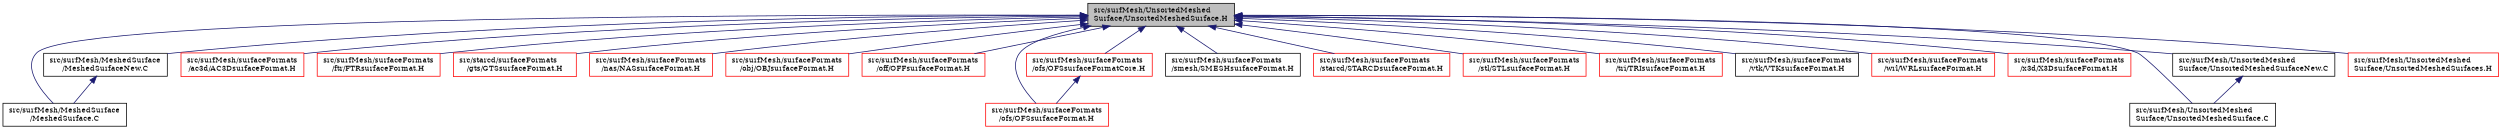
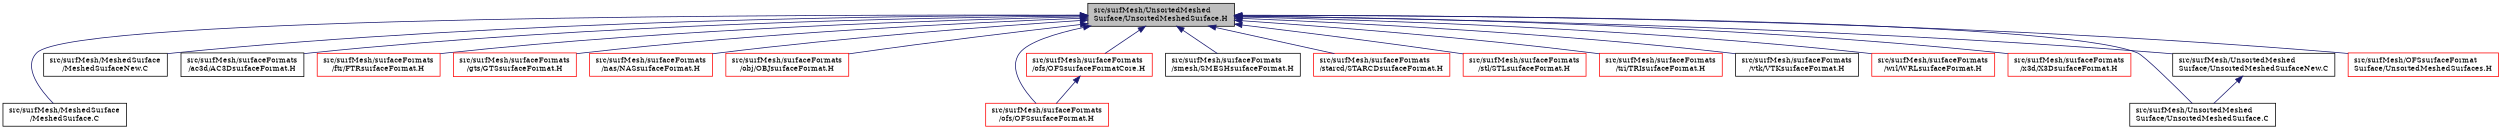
node "src/surfMesh/surfaceFormats /ac3d/AC3DsurfaceFormat.H": color red -> black
node "src/starcd/surfaceFormats /gts/GTSsurfaceFormat.H": label "src/starcd/surfaceFormats /gts/GTSsurfaceFormat.H" -> "src/surfMesh/surfaceFormats /gts/GTSsurfaceFormat.H"
node "src/surfMesh/surfaceFormats /off/OFFsurfaceFormat.H": removed
node "src/surfMesh/UnsortedMeshed Surface/UnsortedMeshedSurfaces.H": label "src/surfMesh/UnsortedMeshed Surface/UnsortedMeshedSurfaces.H" -> "src/surfMesh/OFSsurfaceFormat Surface/UnsortedMeshedSurfaces.H"
edge "src/surfMesh/MeshedSurface /MeshedSurface.C" -> "src/surfMesh/MeshedSurface /MeshedSurfaceNew.C": removed
